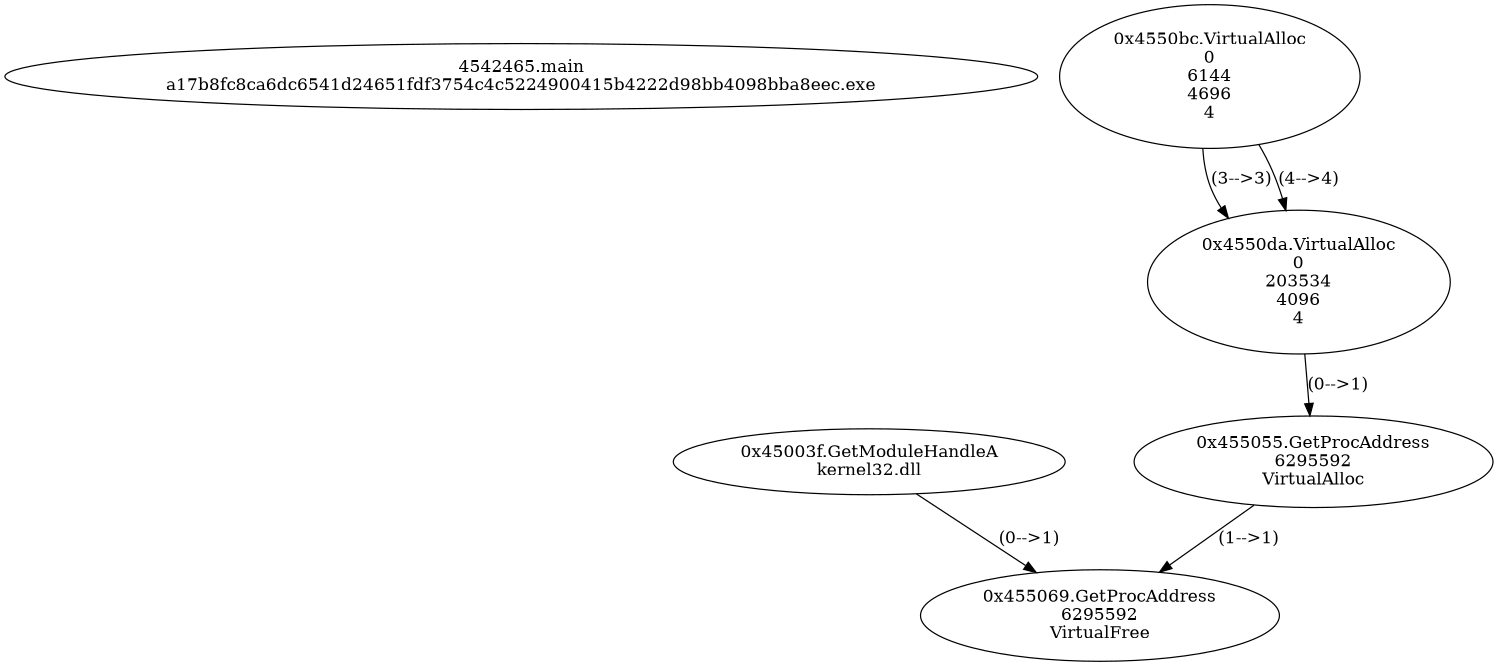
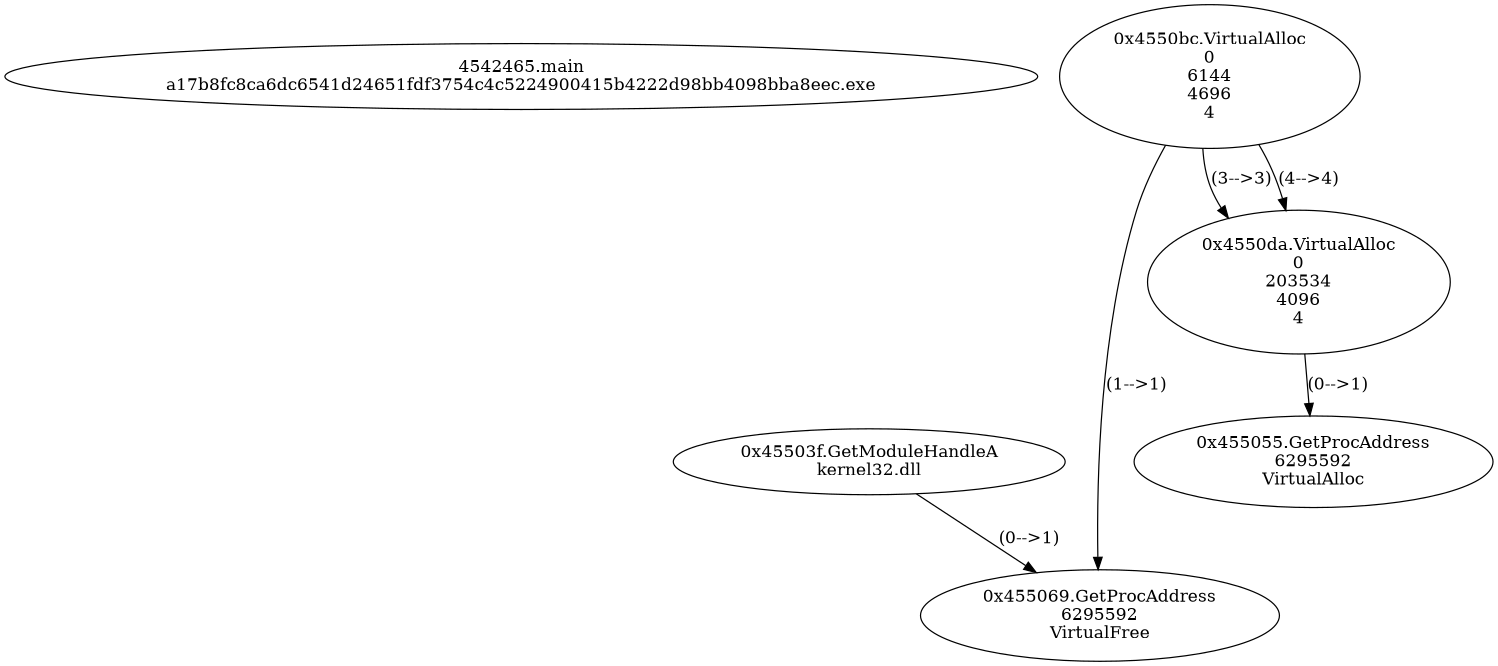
node "0x45003f.GetModuleHandleA kernel32.dll": label "0x45003f.GetModuleHandleA kernel32.dll" -> "0x45503f.GetModuleHandleA kernel32.dll"
edge "0x455055.GetProcAddress 6295592 VirtualAlloc" -> "0x455069.GetProcAddress 6295592 VirtualFree": now "0x4550bc.VirtualAlloc 0 6144 4696 4" -> "0x455069.GetProcAddress 6295592 VirtualFree"
